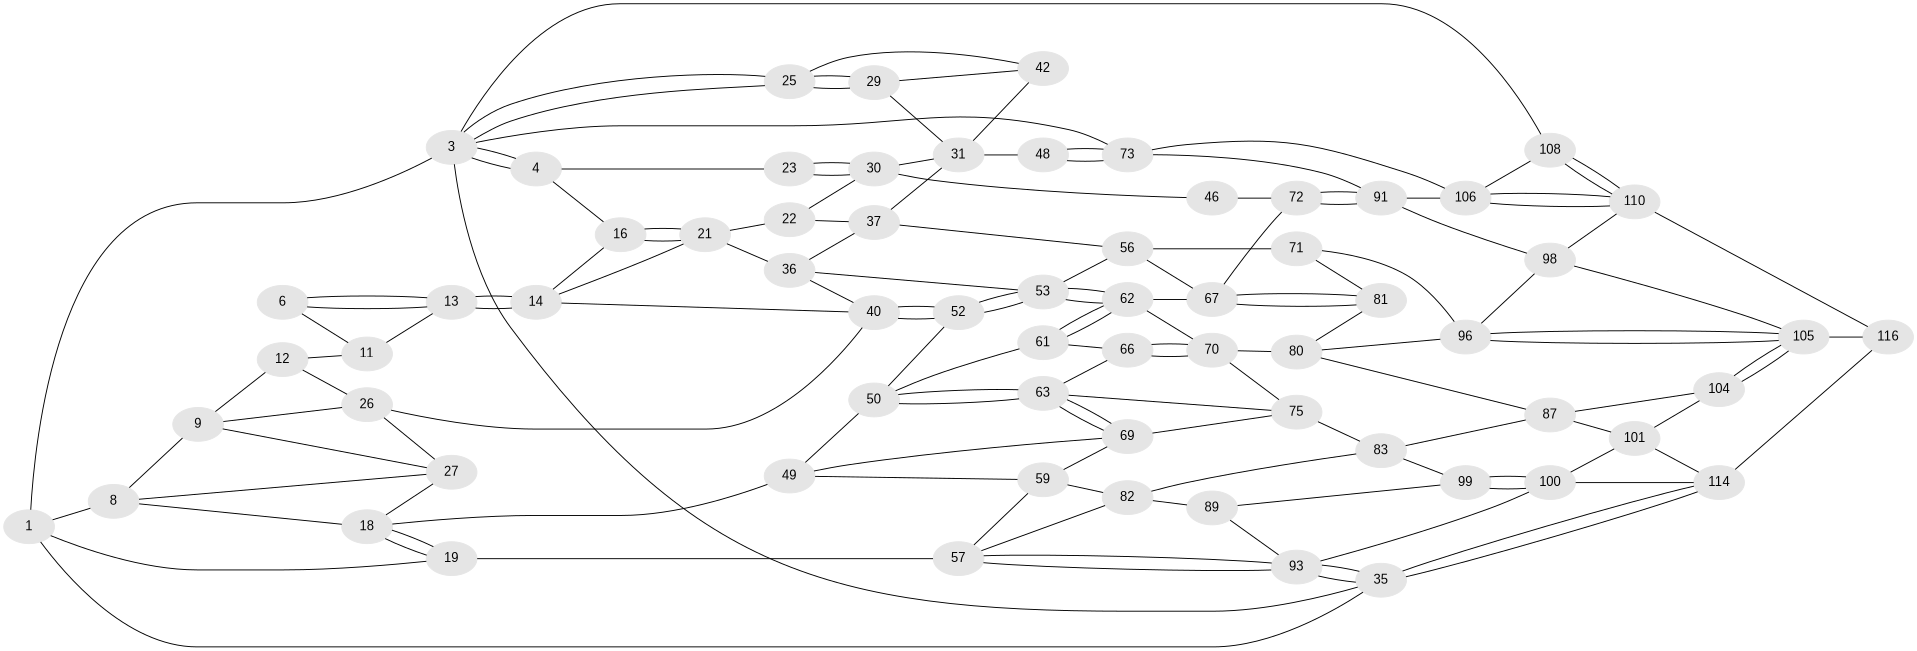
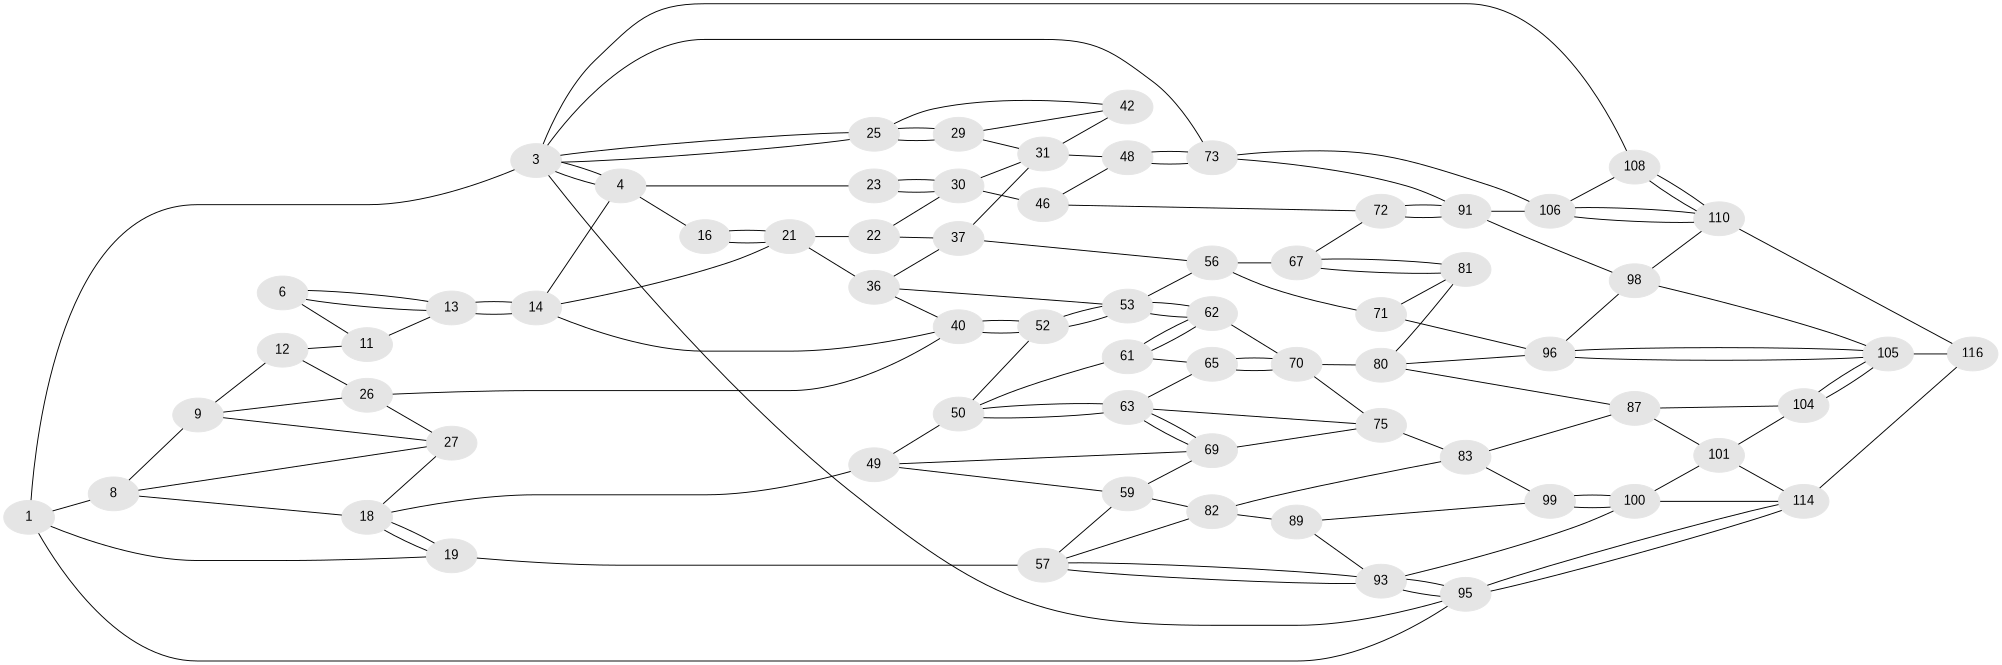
edge "48" -- "46": added
edge "16" -- "14": now "4" -- "14"
edge "62" -- "67": removed
node "66": label "66" -> "65"
node "35": label "35" -> "95"
